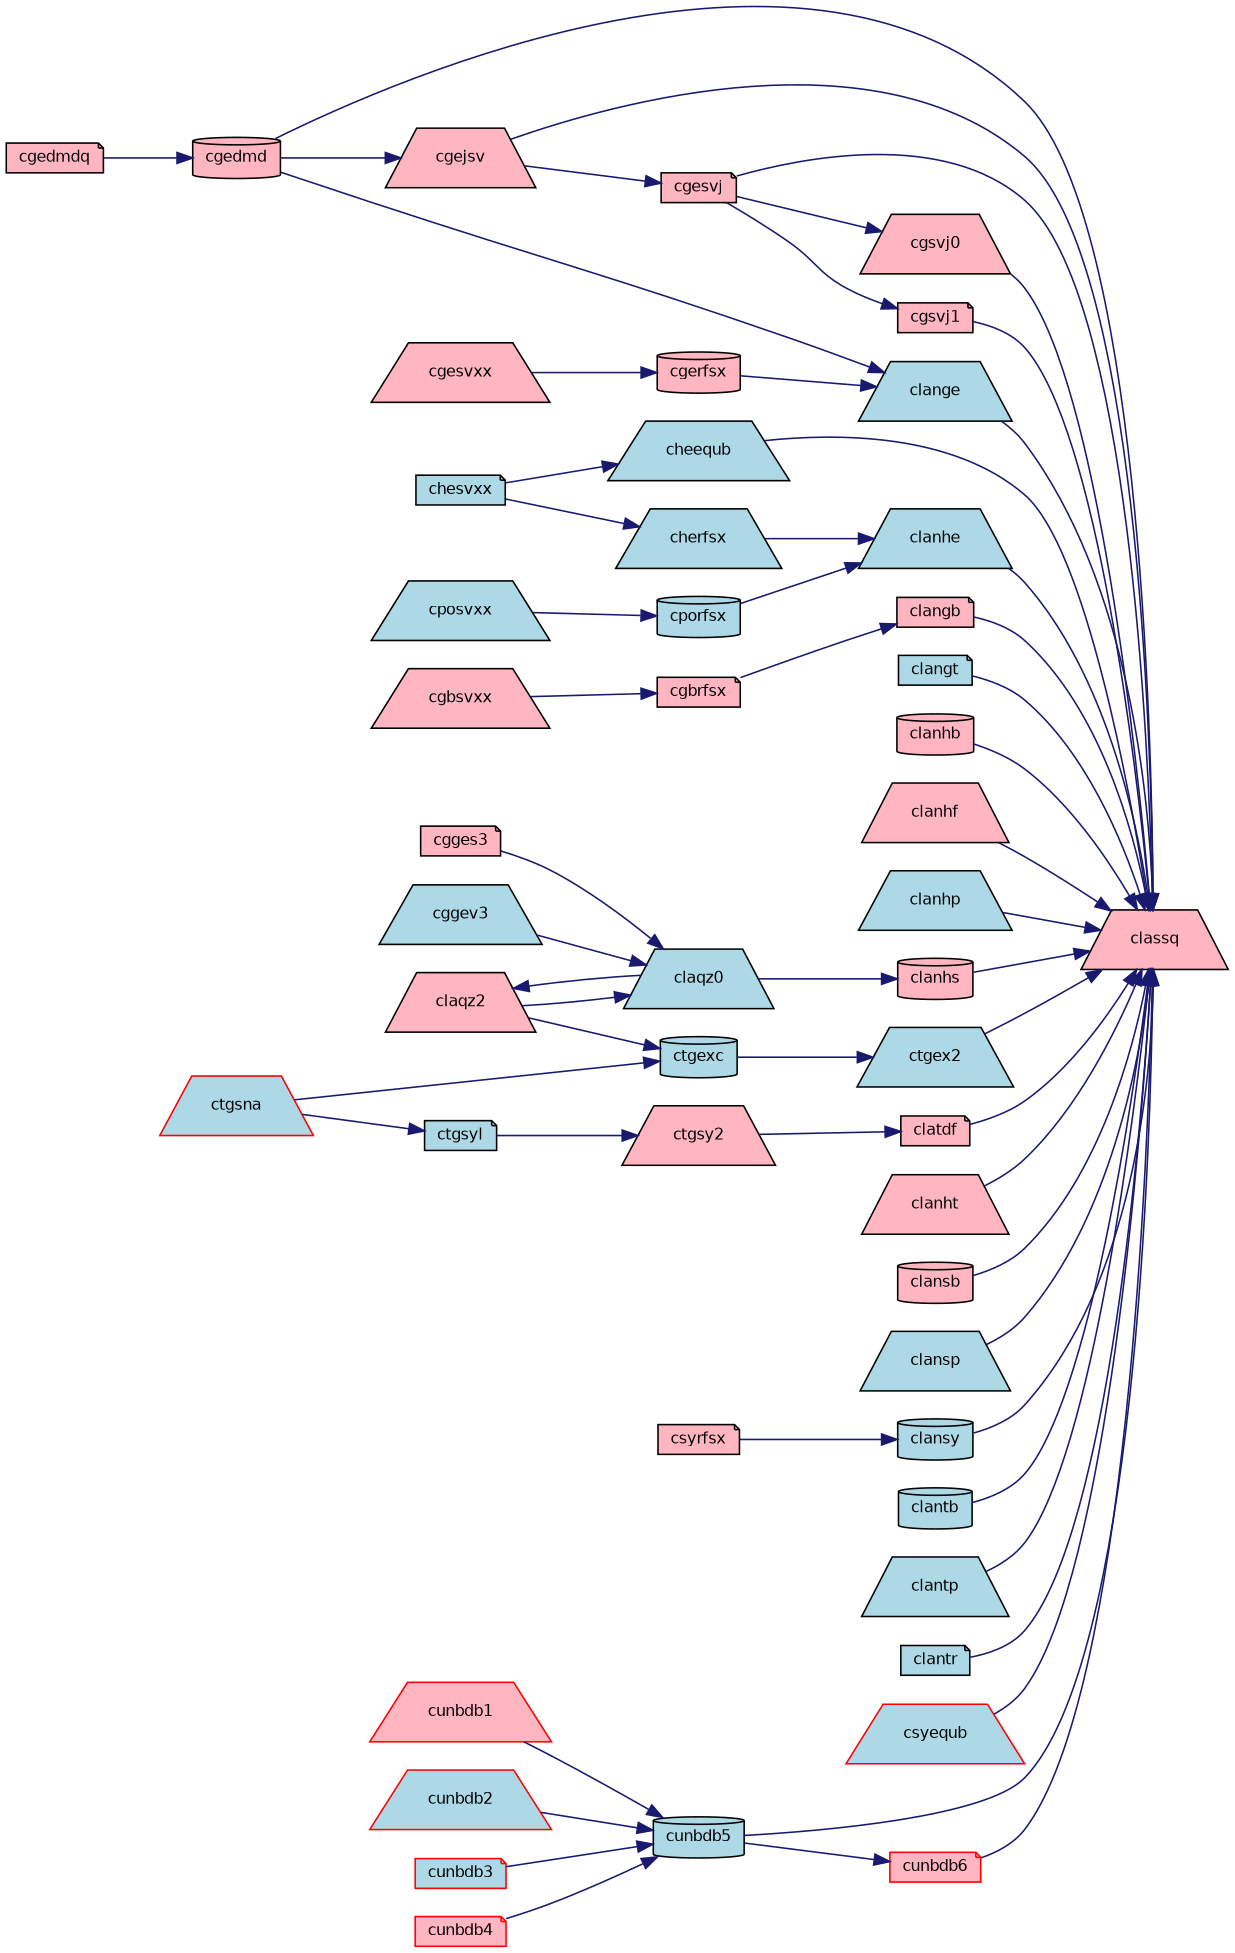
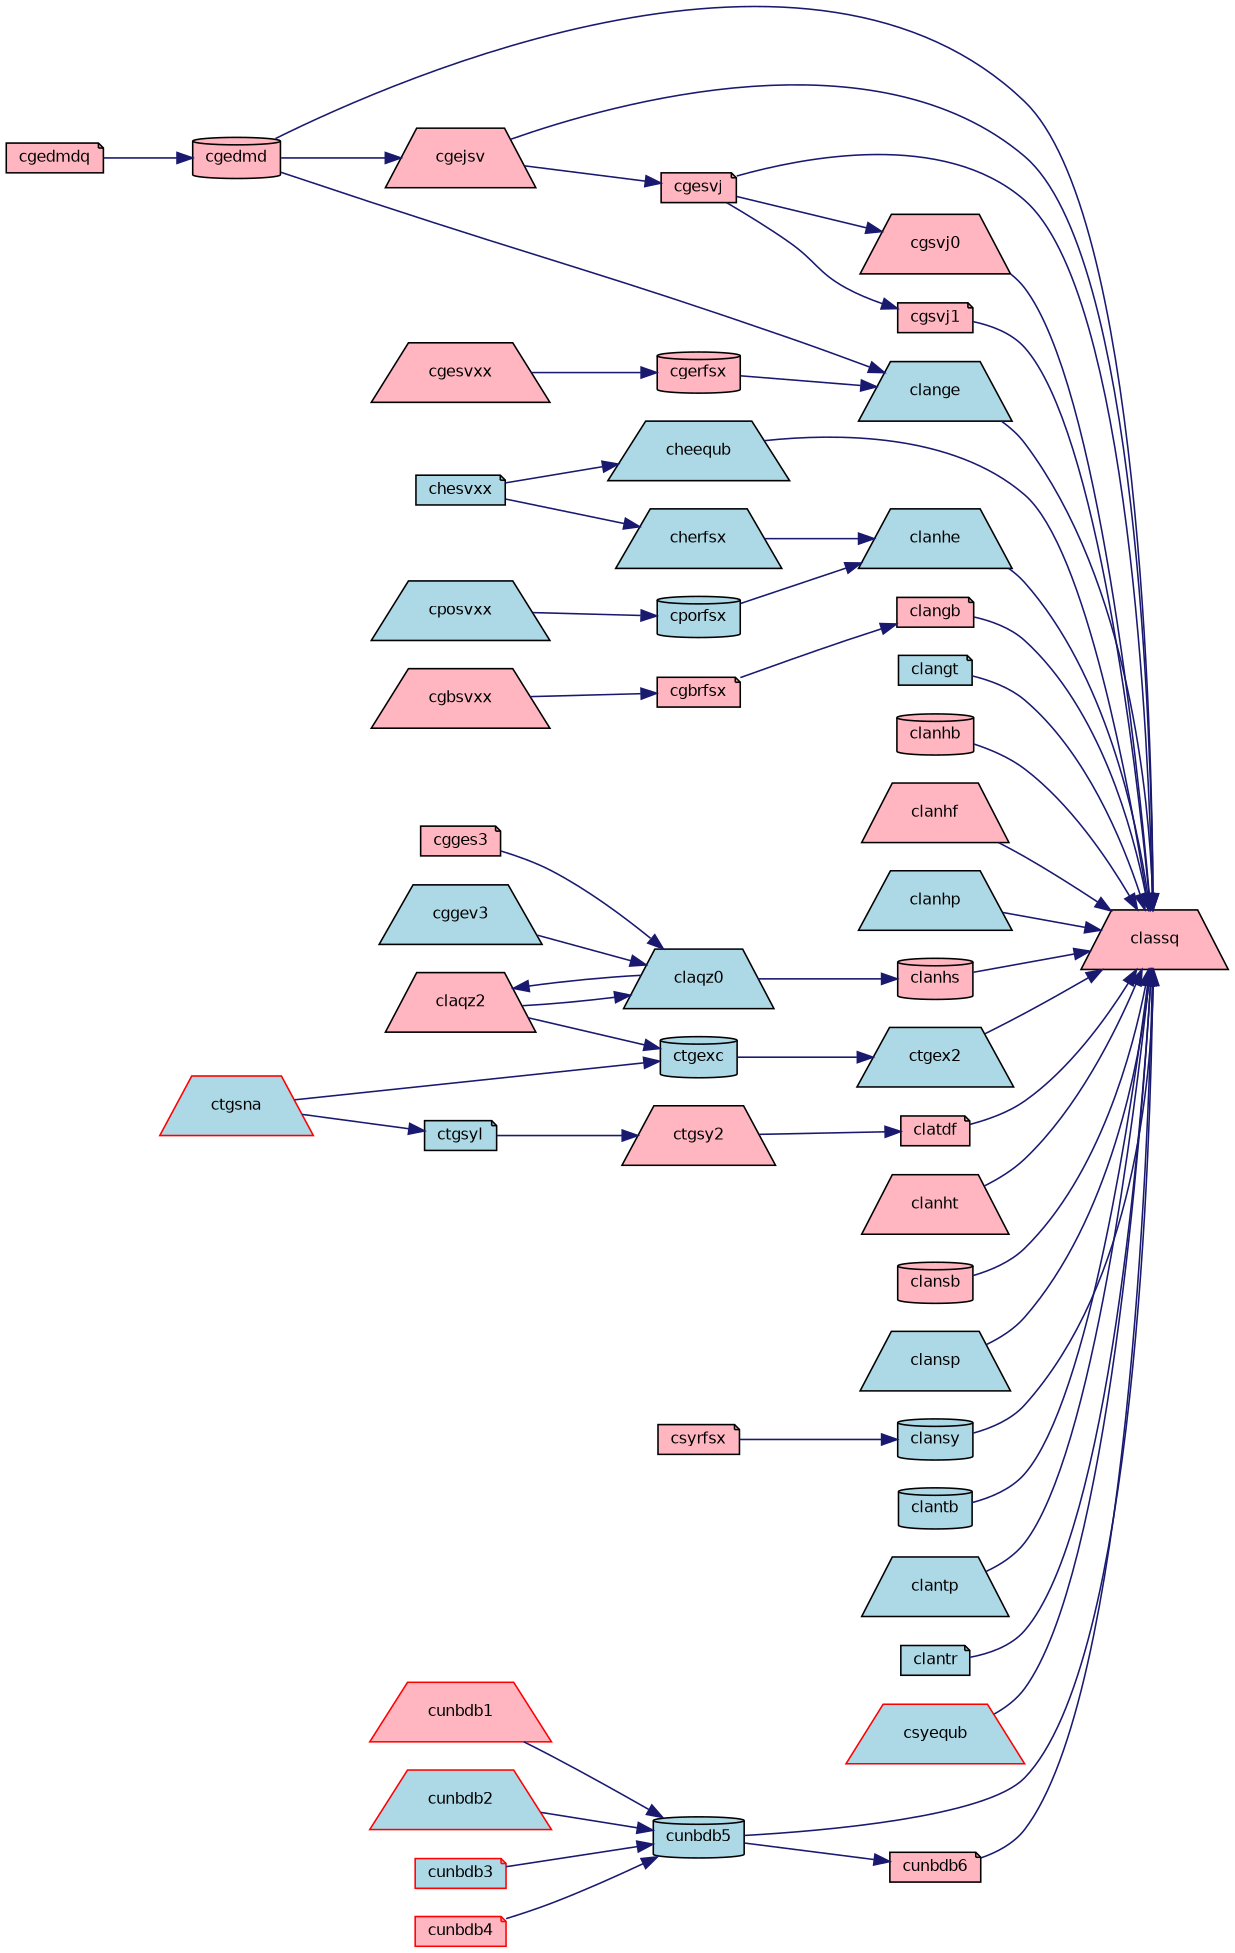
node "cunbdb6": color red -> black
